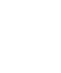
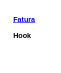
node "Fatura Hook": added
